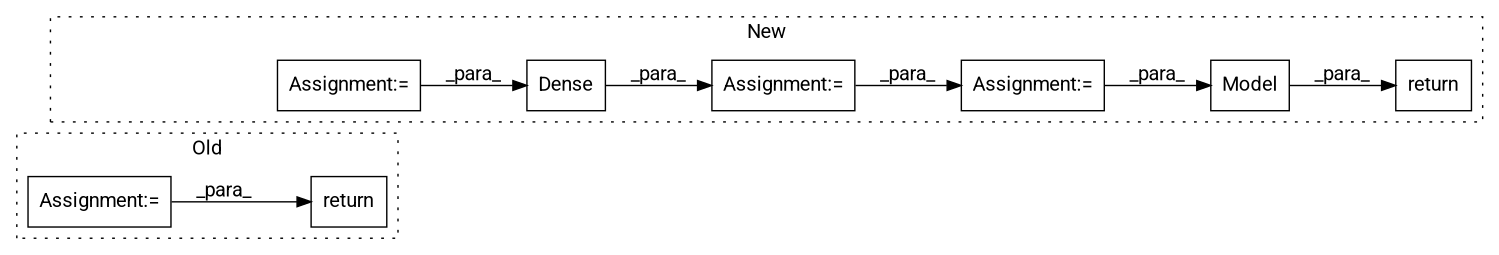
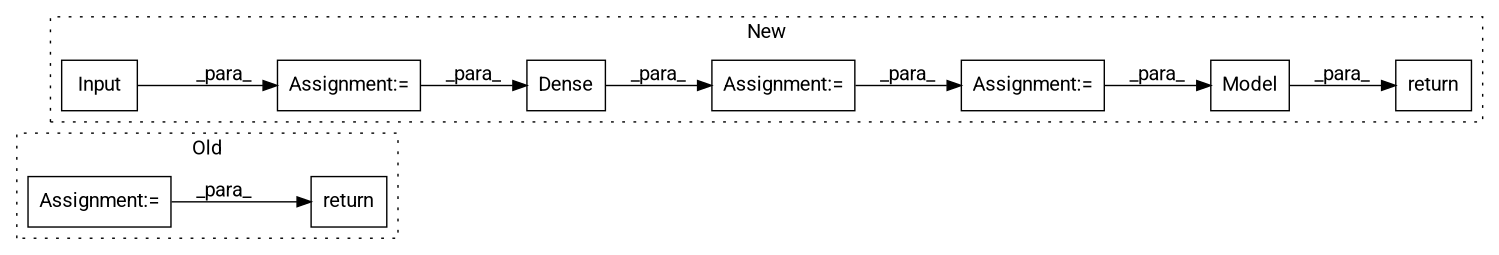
node "Input": added
